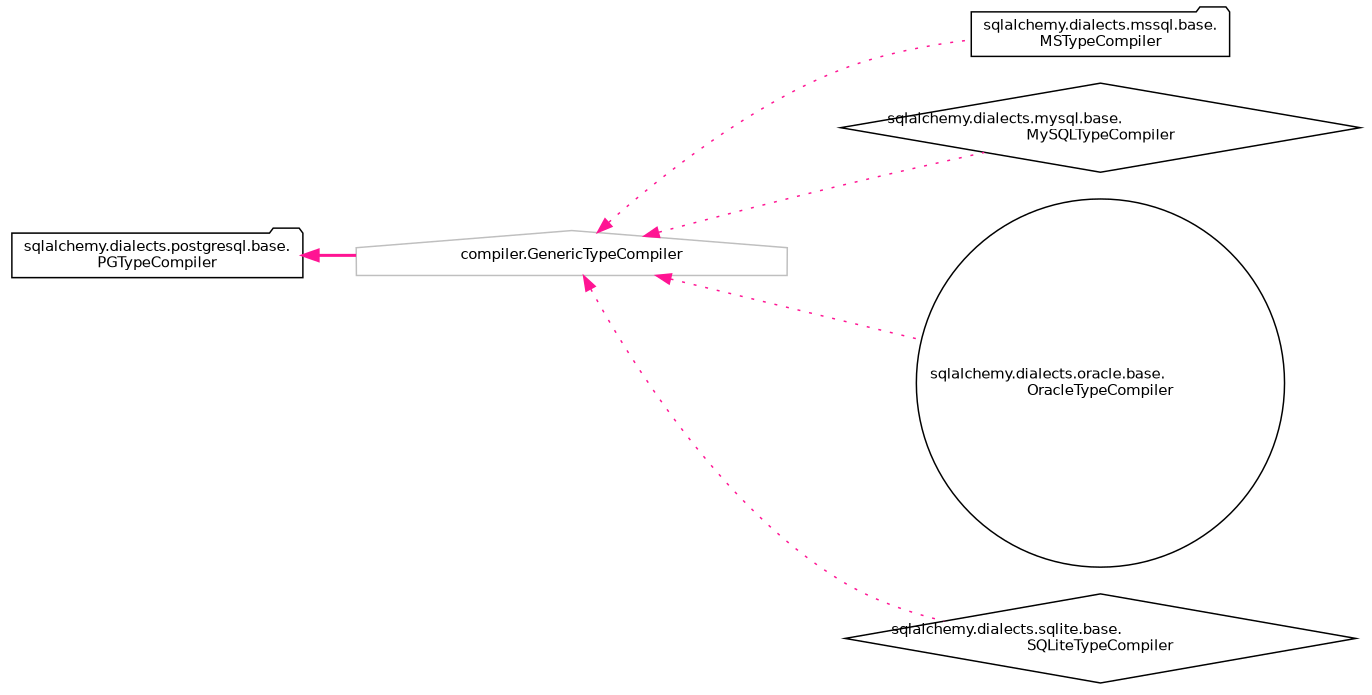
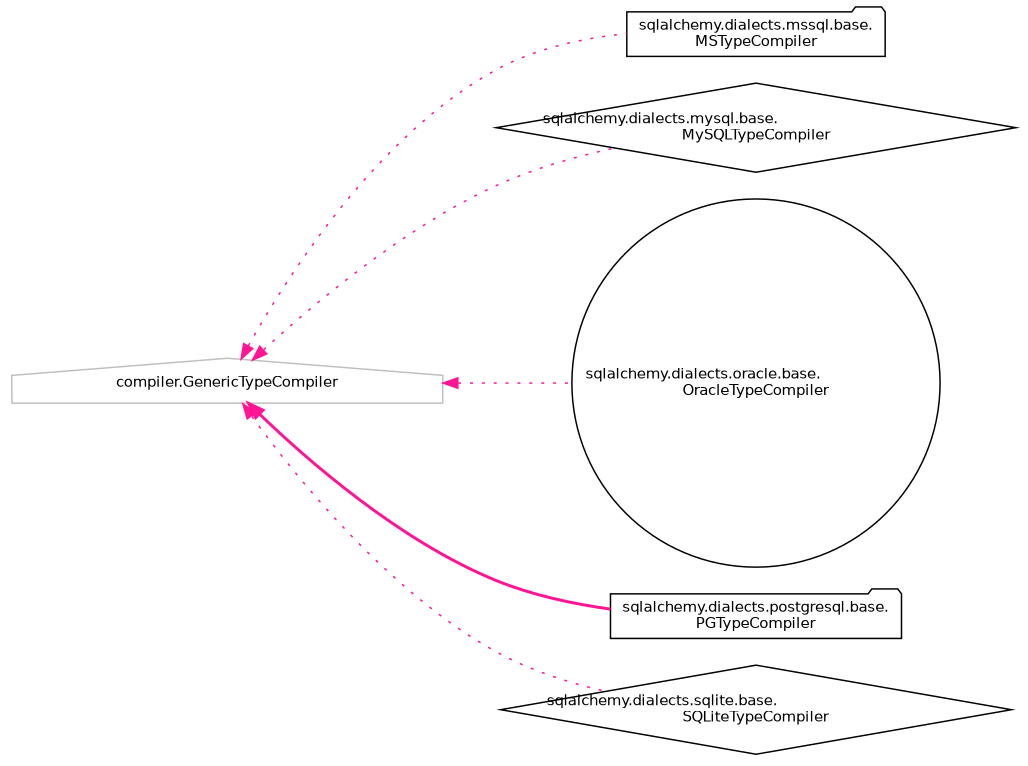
edge "compiler.GenericTypeCompiler" -> "sqlalchemy.dialects.postgresql.base. PGTypeCompiler": reversed
